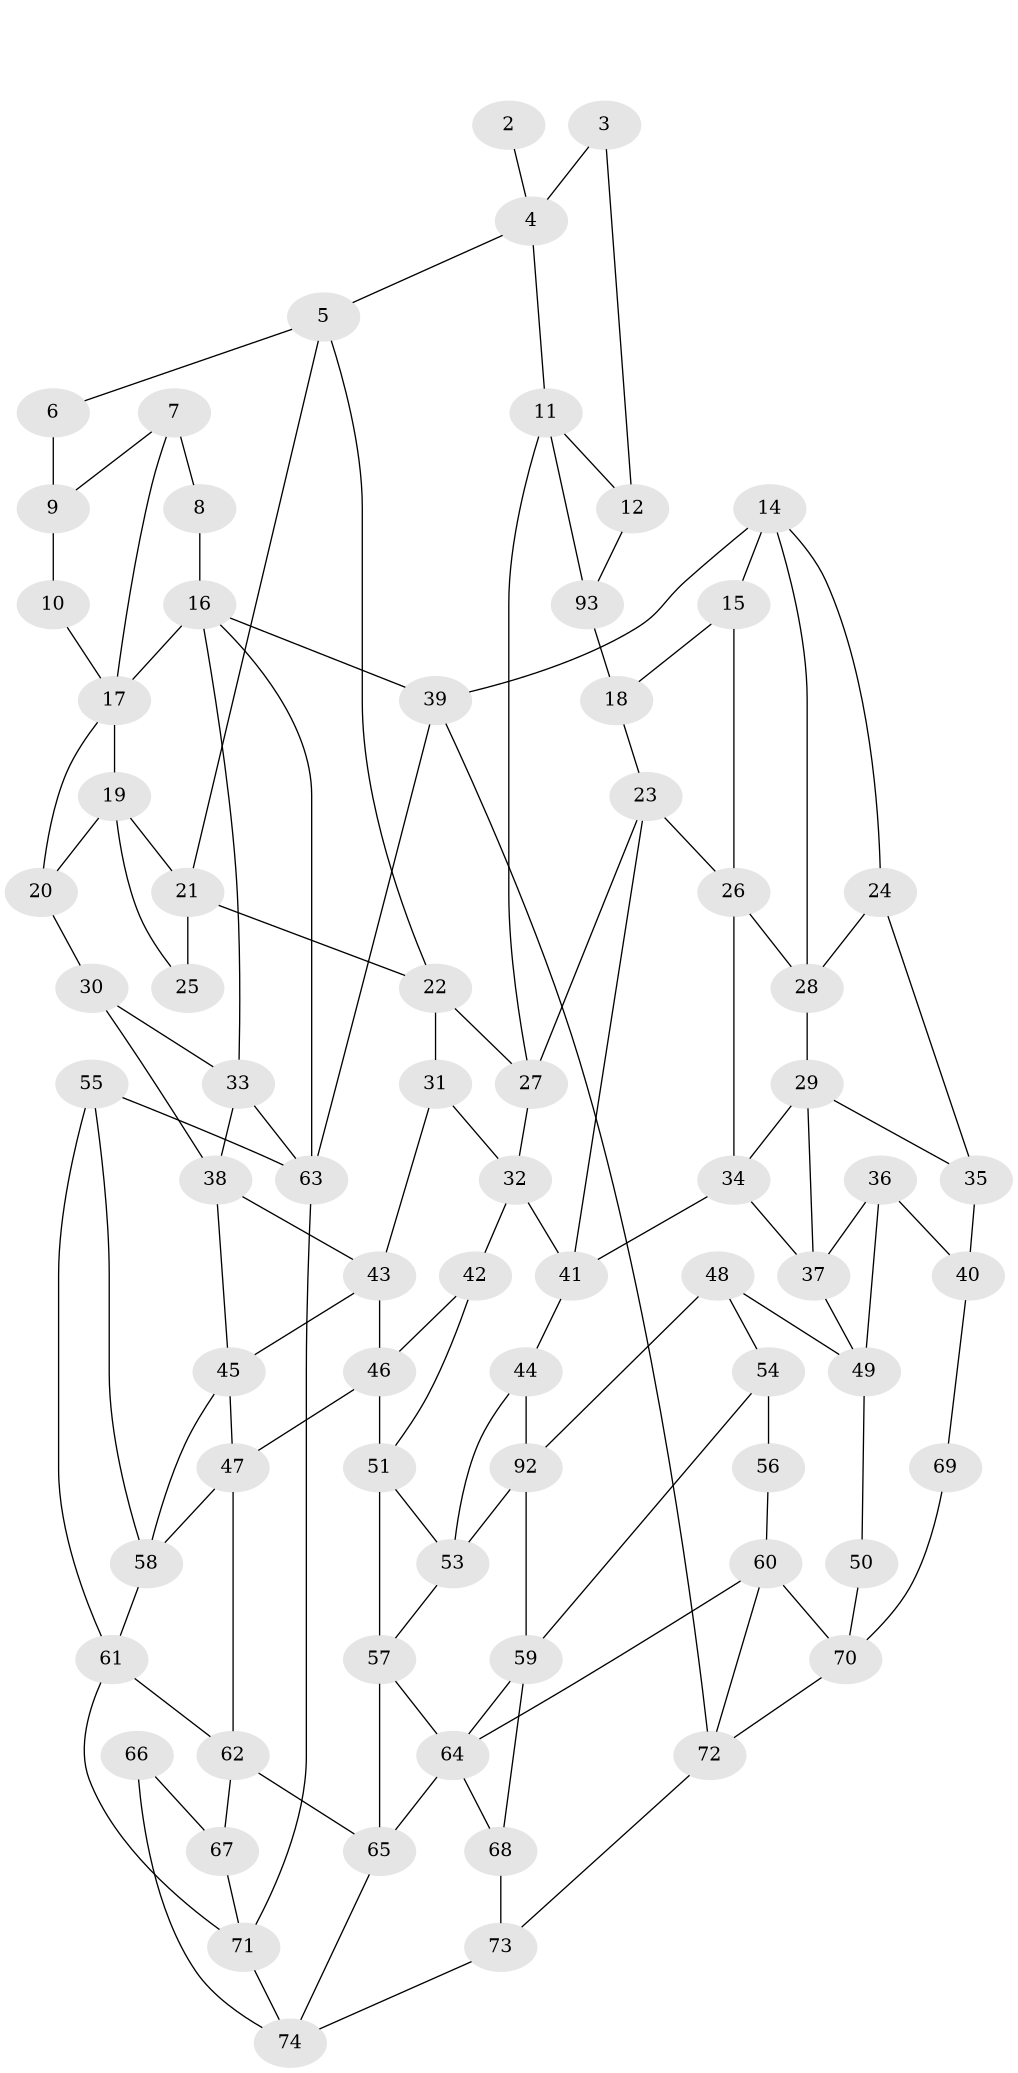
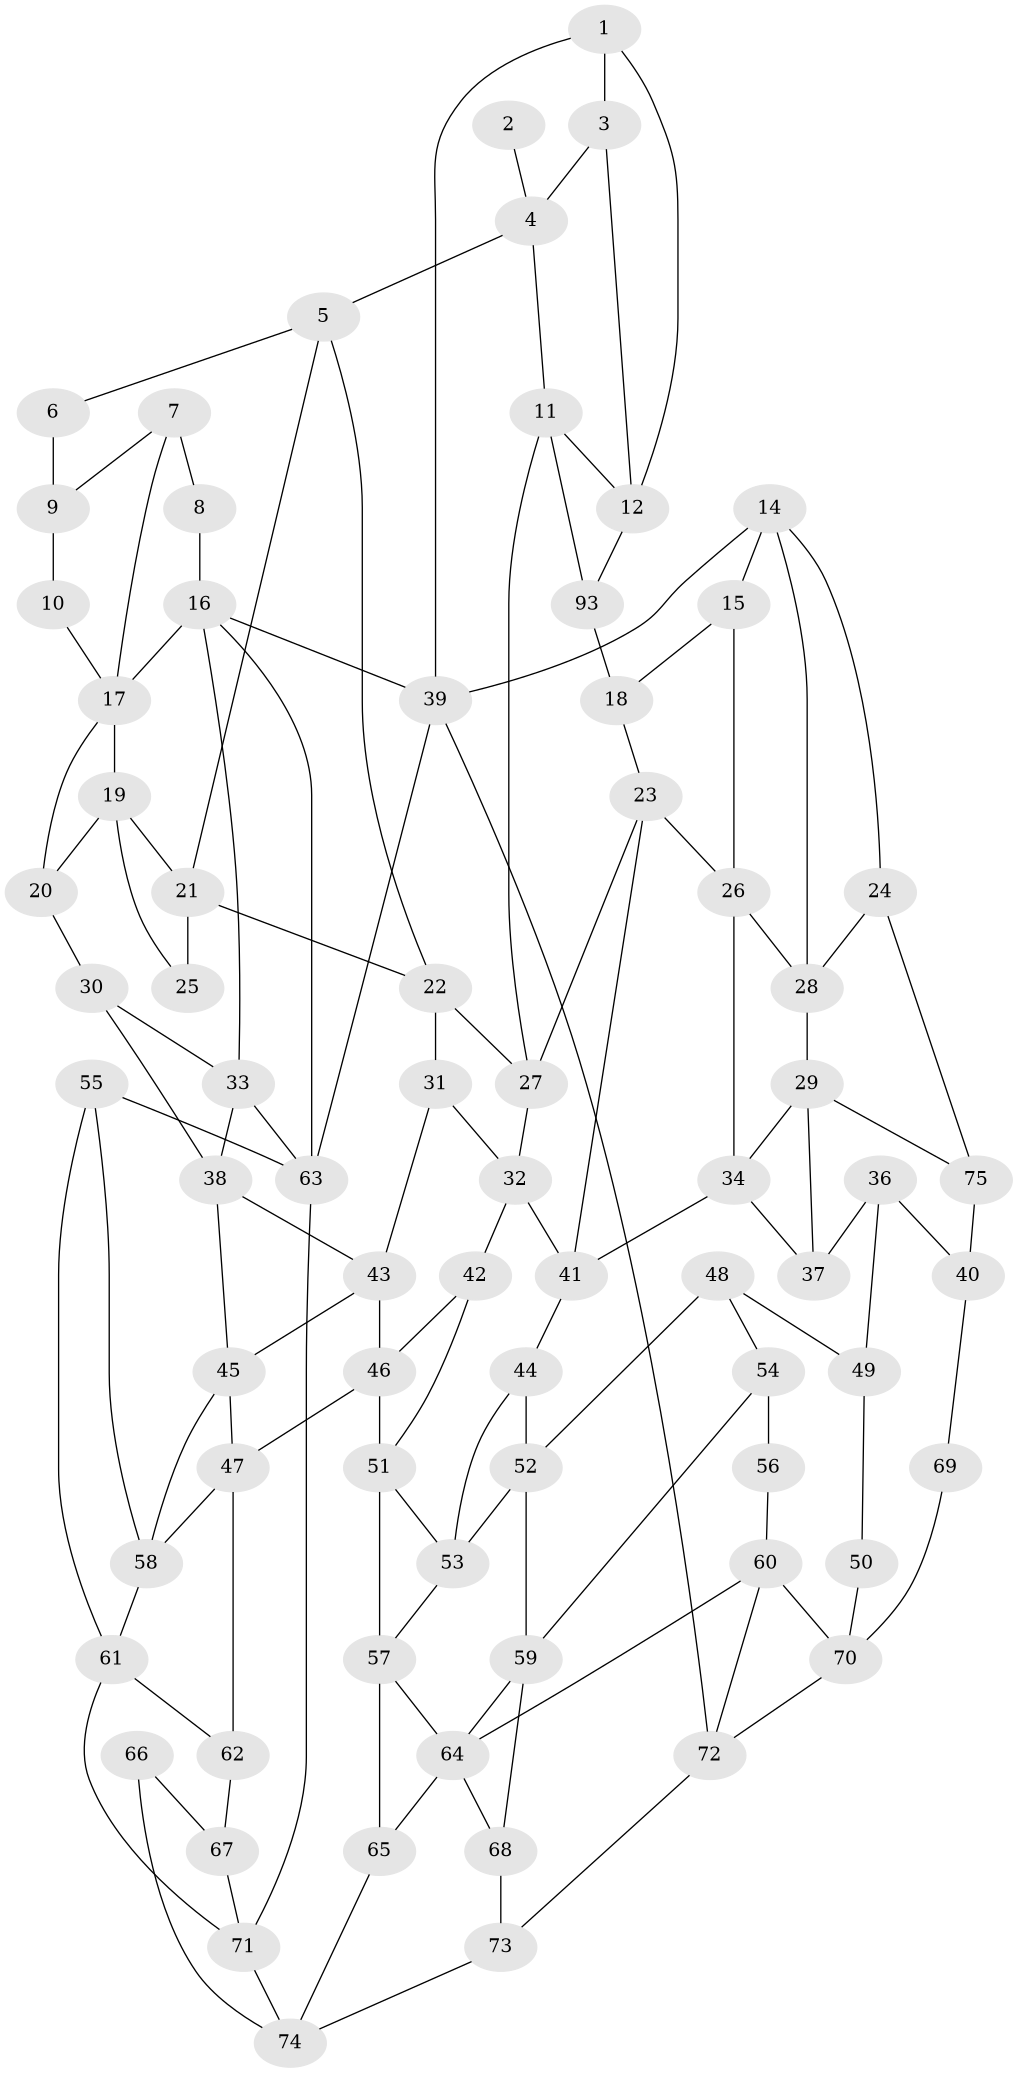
node "1": added
node "35": label "35" -> "75"
edge "37" -- "49": removed
node "92": label "92" -> "52"
edge "62" -- "65": removed
